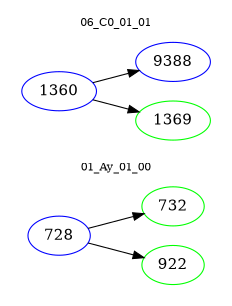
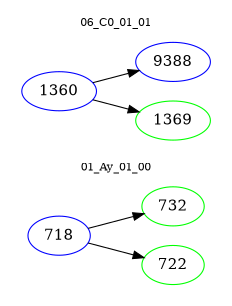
node "728": label "728" -> "718"
node "922": label "922" -> "722"
